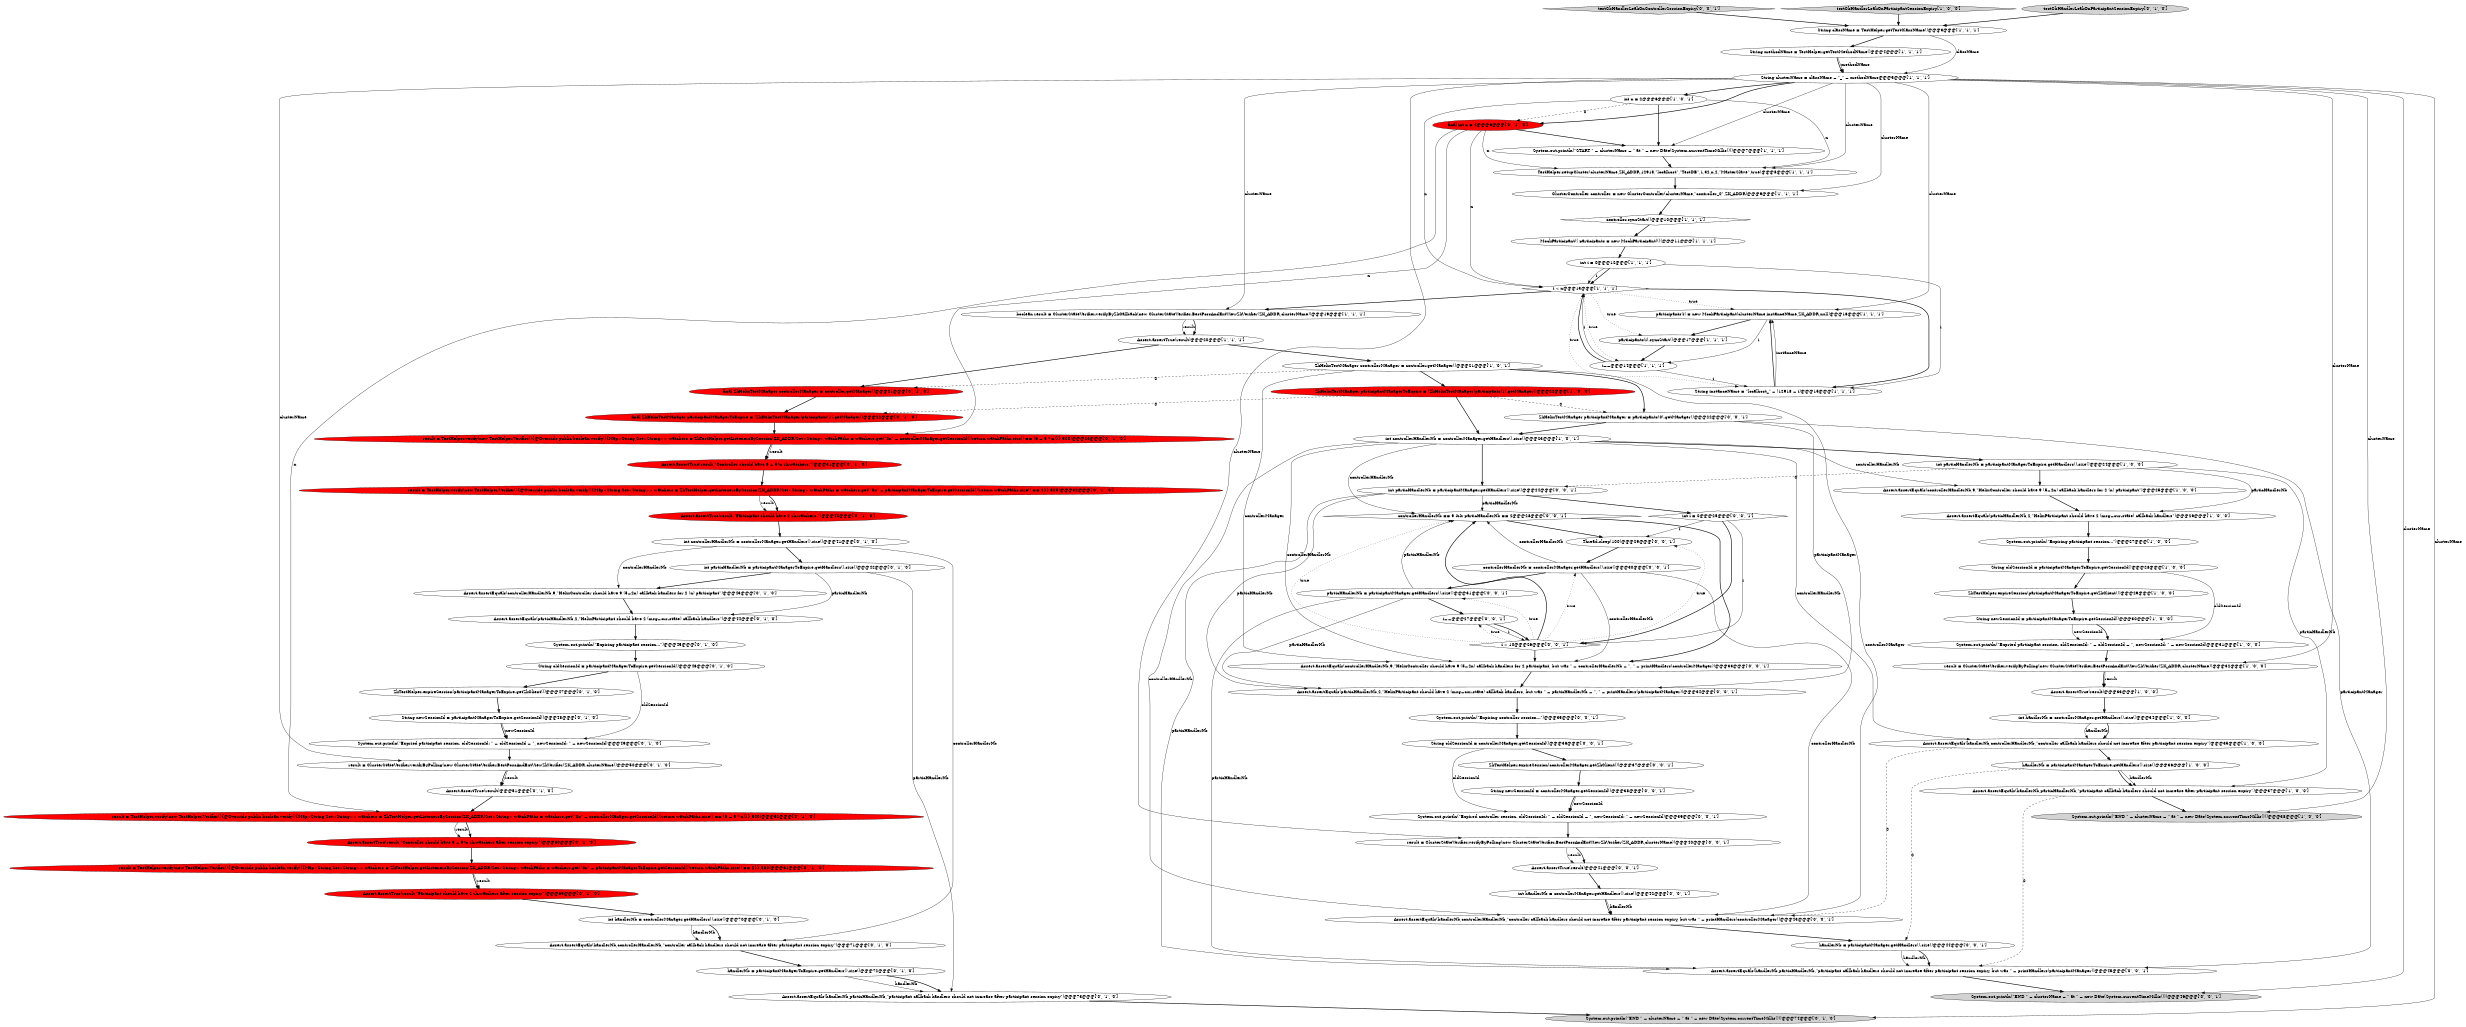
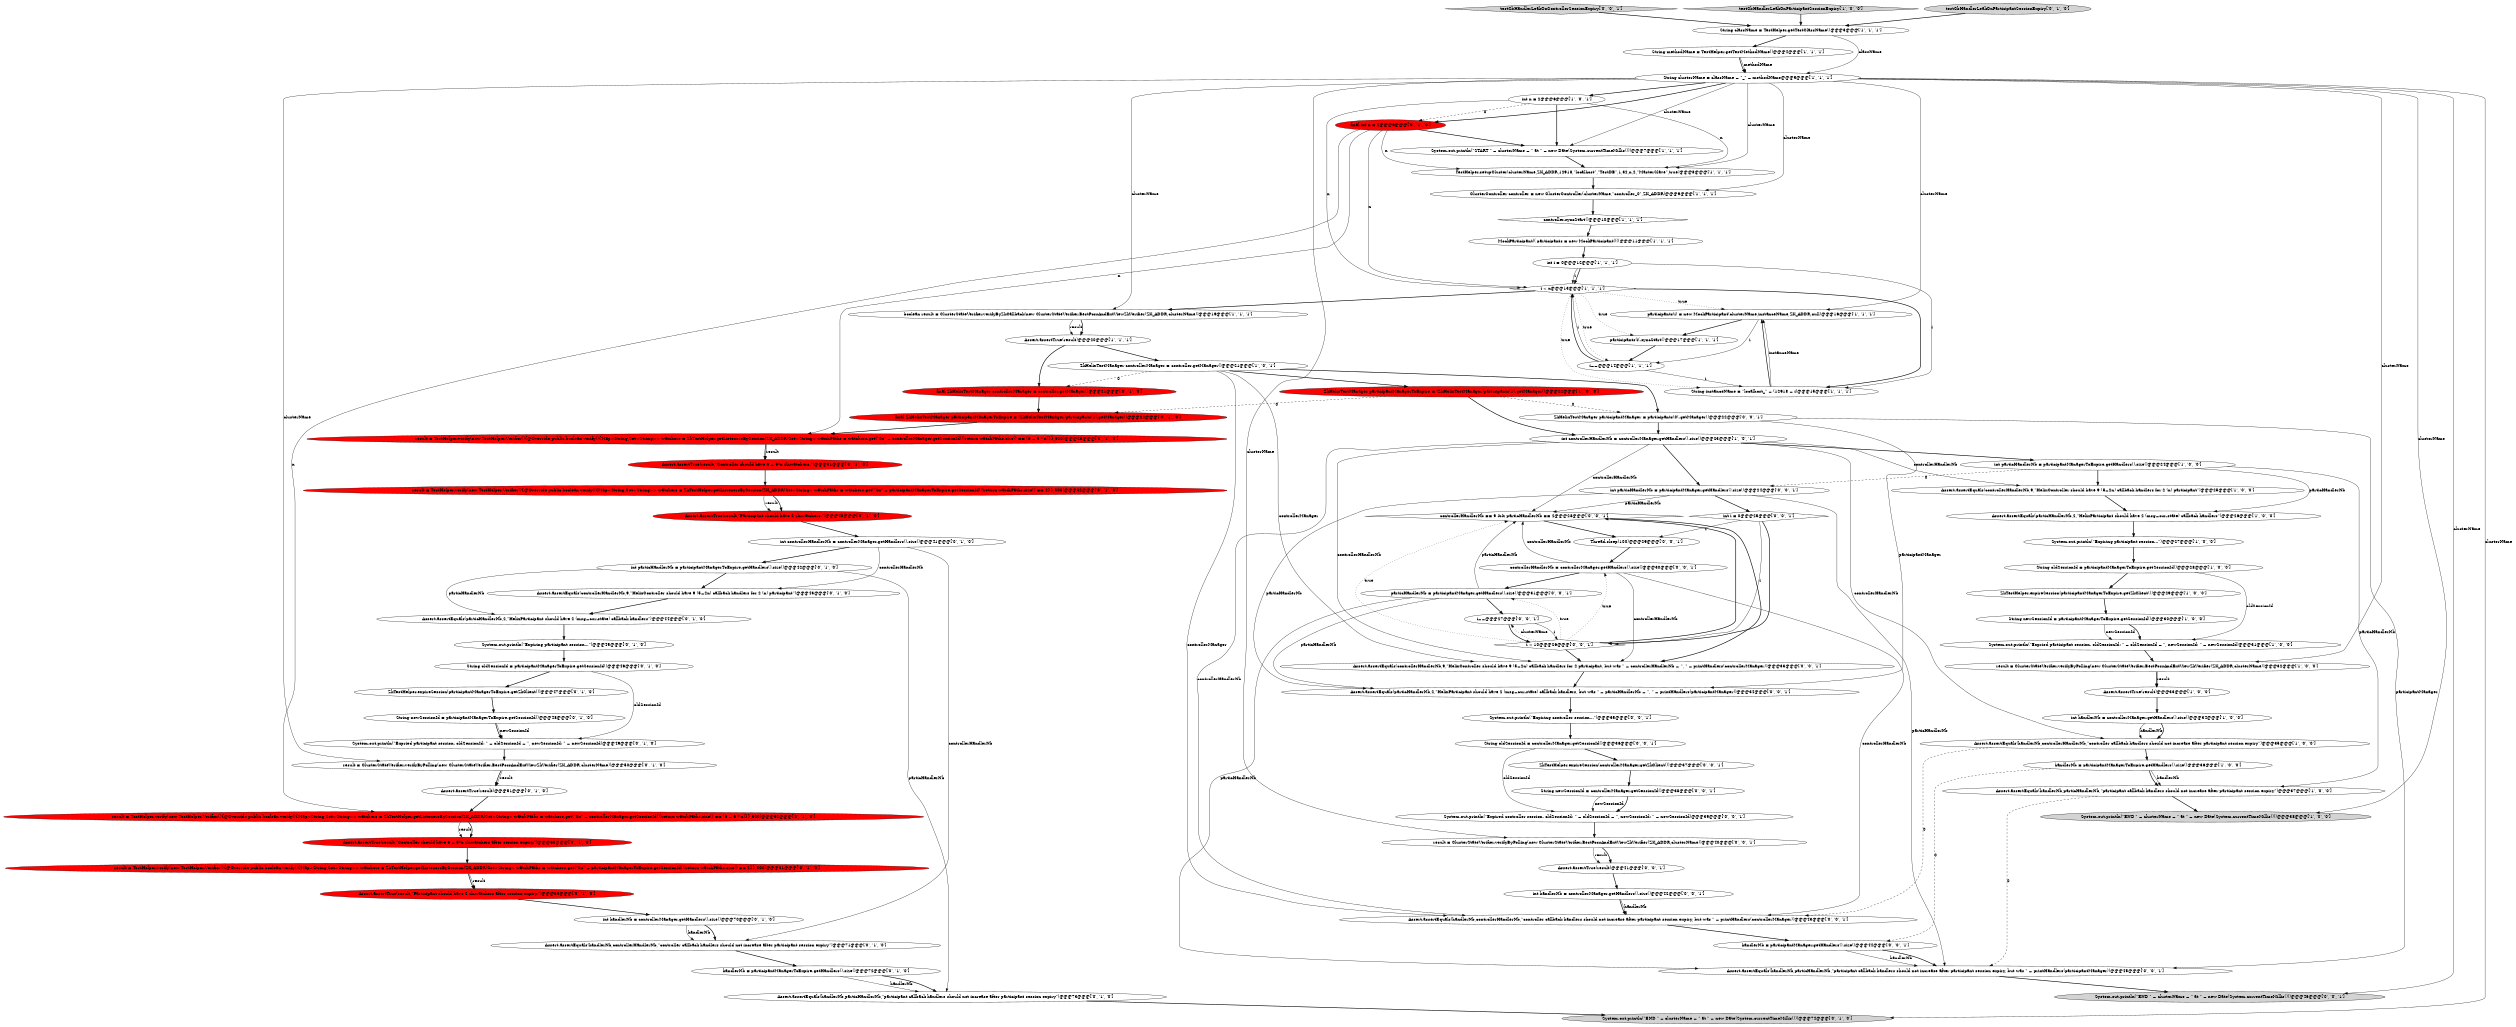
edge "i < 10@@@26@@@['0', '0', '1']" -> "Thread.sleep(100)@@@29@@@['0', '0', '1']": removed, label "true"
edge "i < 10@@@26@@@['0', '0', '1']" -> "i++@@@27@@@['0', '0', '1']": label "true" -> "clusterName"
